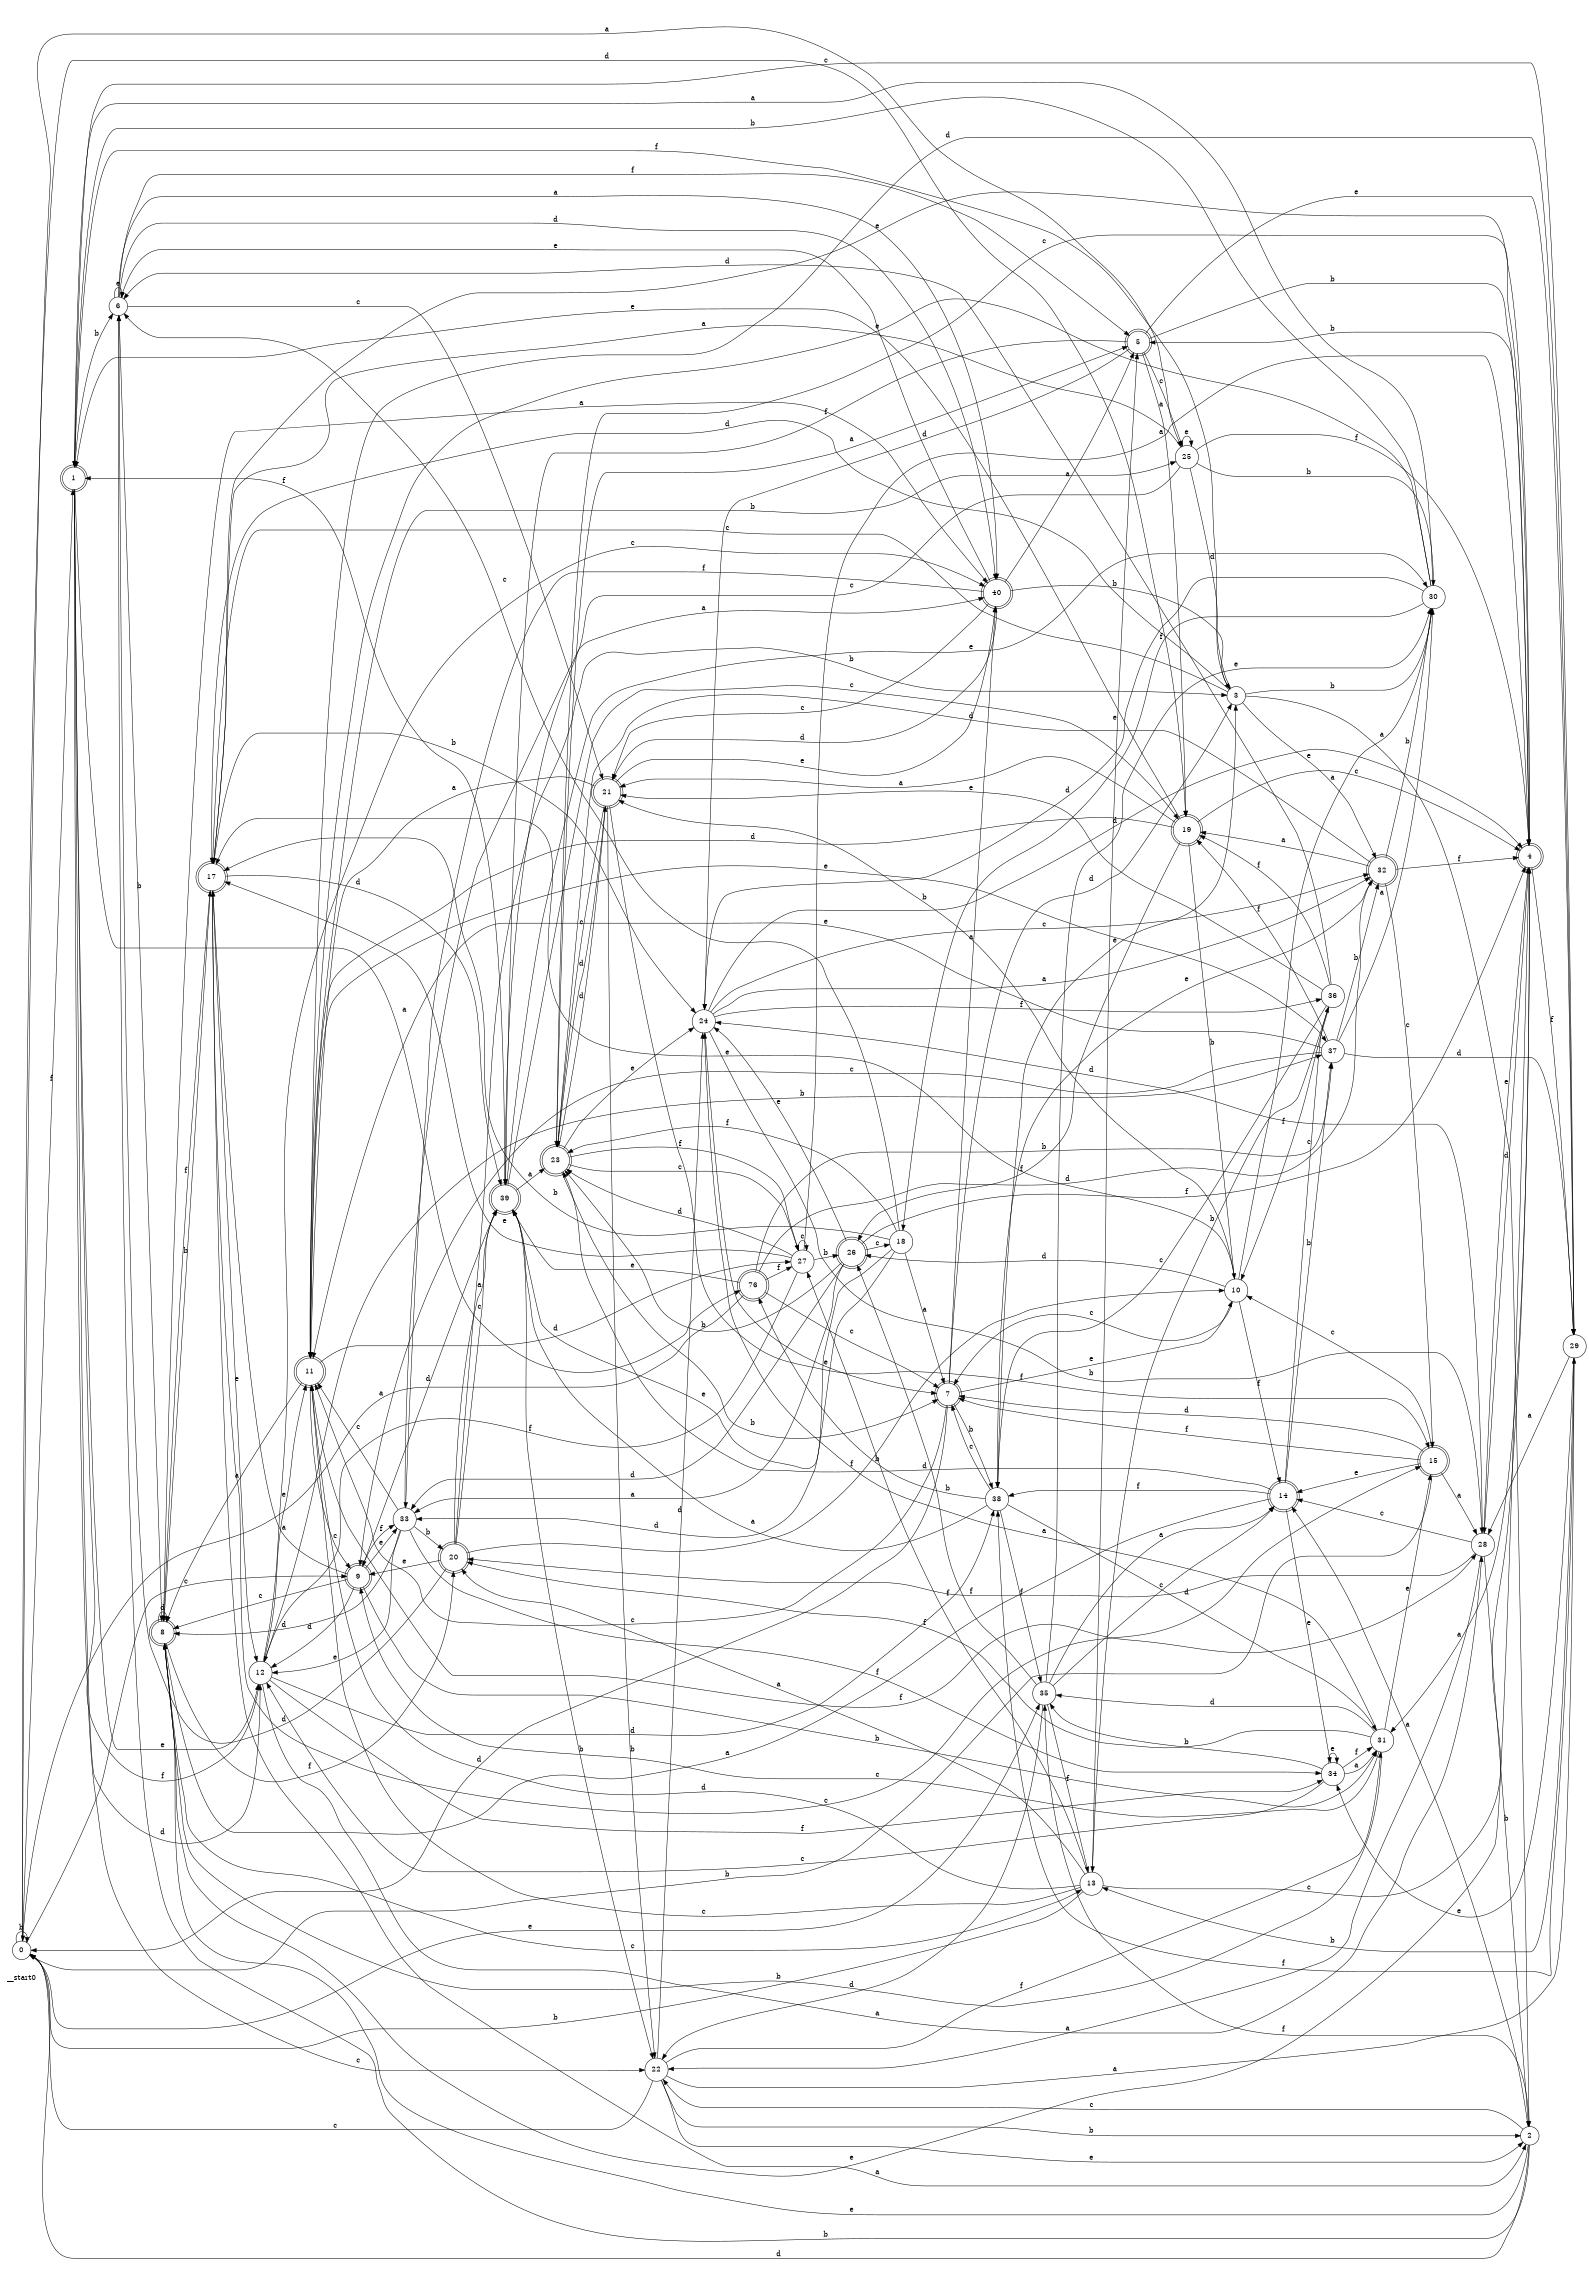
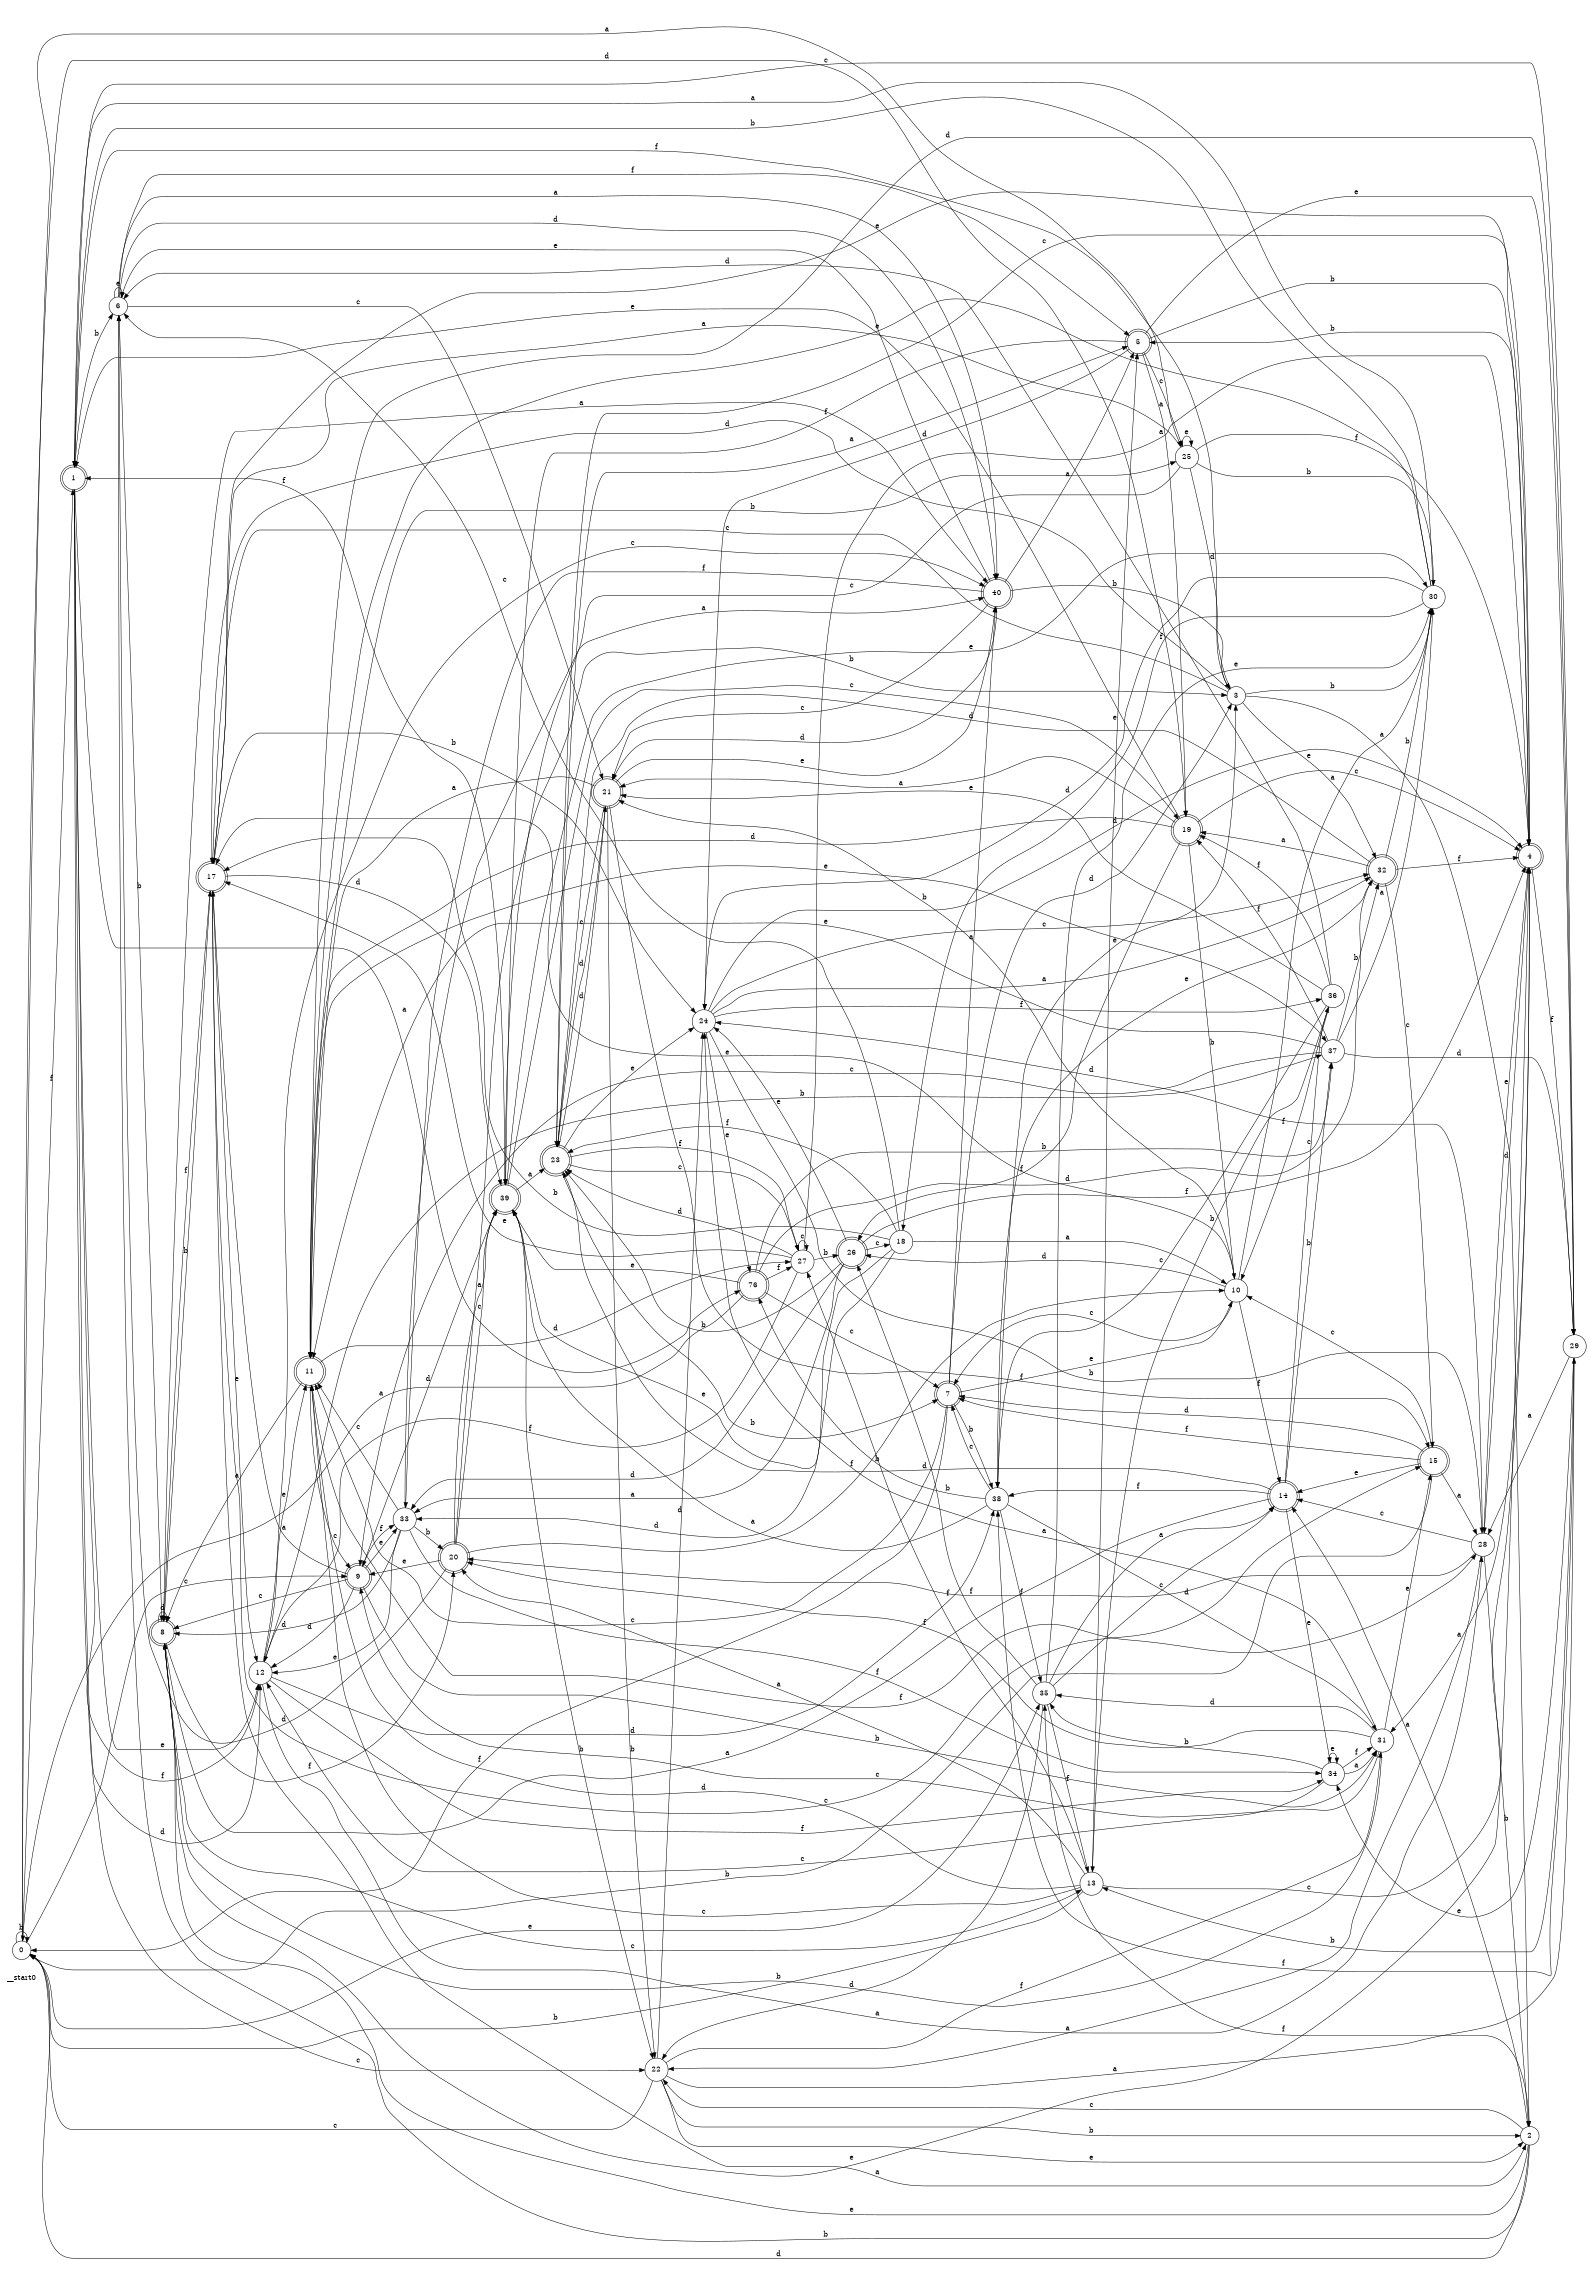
edge "24" -> "7": now "24" -> "76"
edge "18" -> "7": now "18" -> "10"
edge "7" -> "0": label "d" -> "f"
